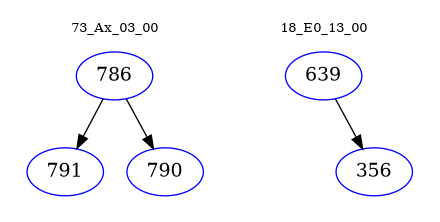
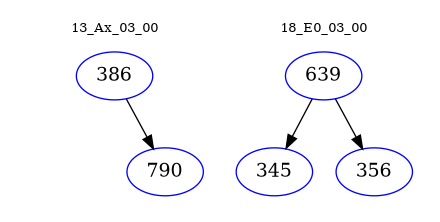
cluster "73_Ax_03_00": label "73_Ax_03_00" -> "13_Ax_03_00"
cluster "18_E0_13_00": label "18_E0_13_00" -> "18_E0_03_00"
node "786": label "786" -> "386"
node "791": removed
node "345": added
